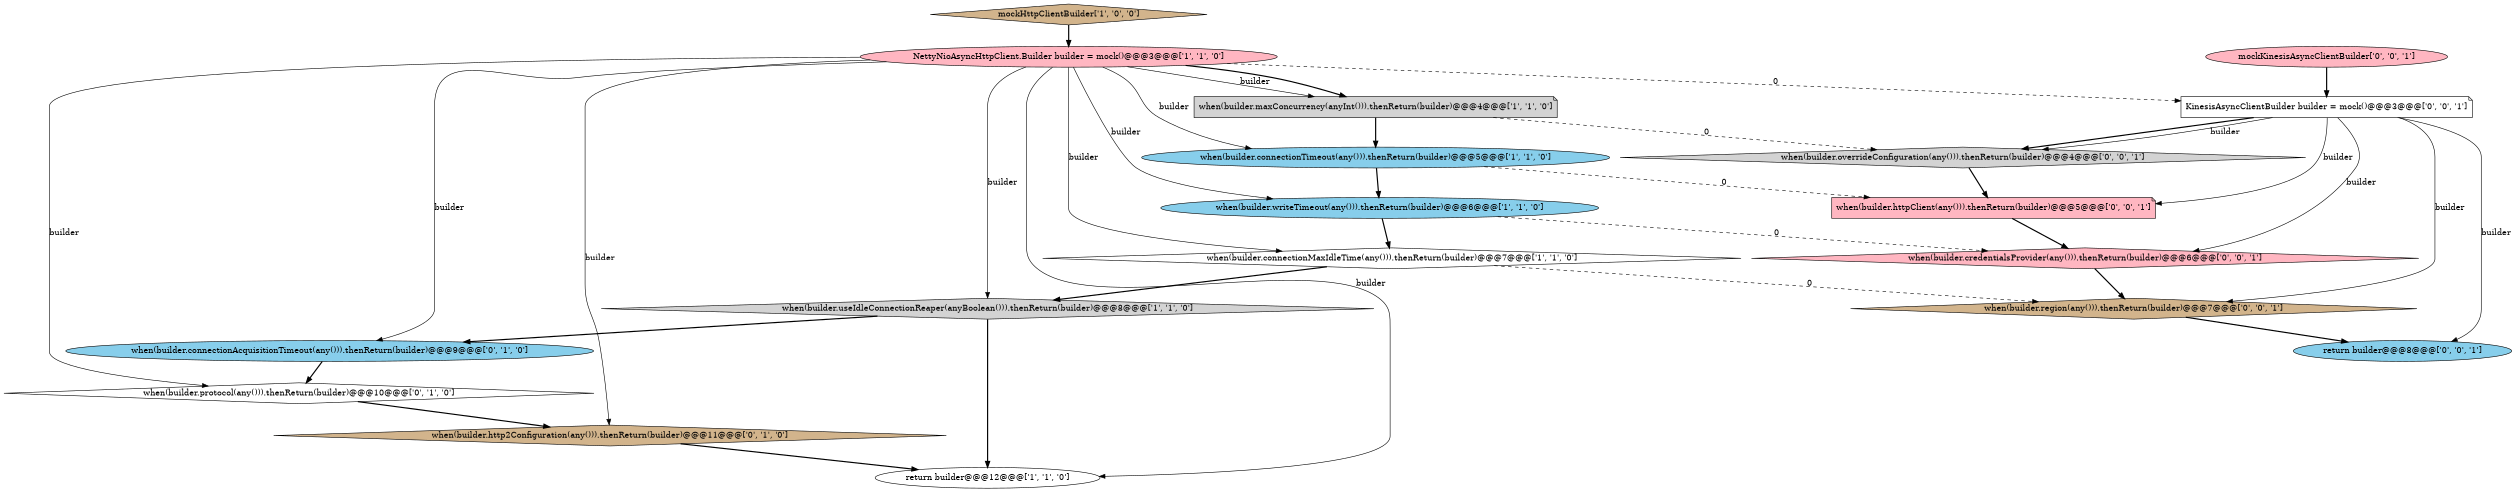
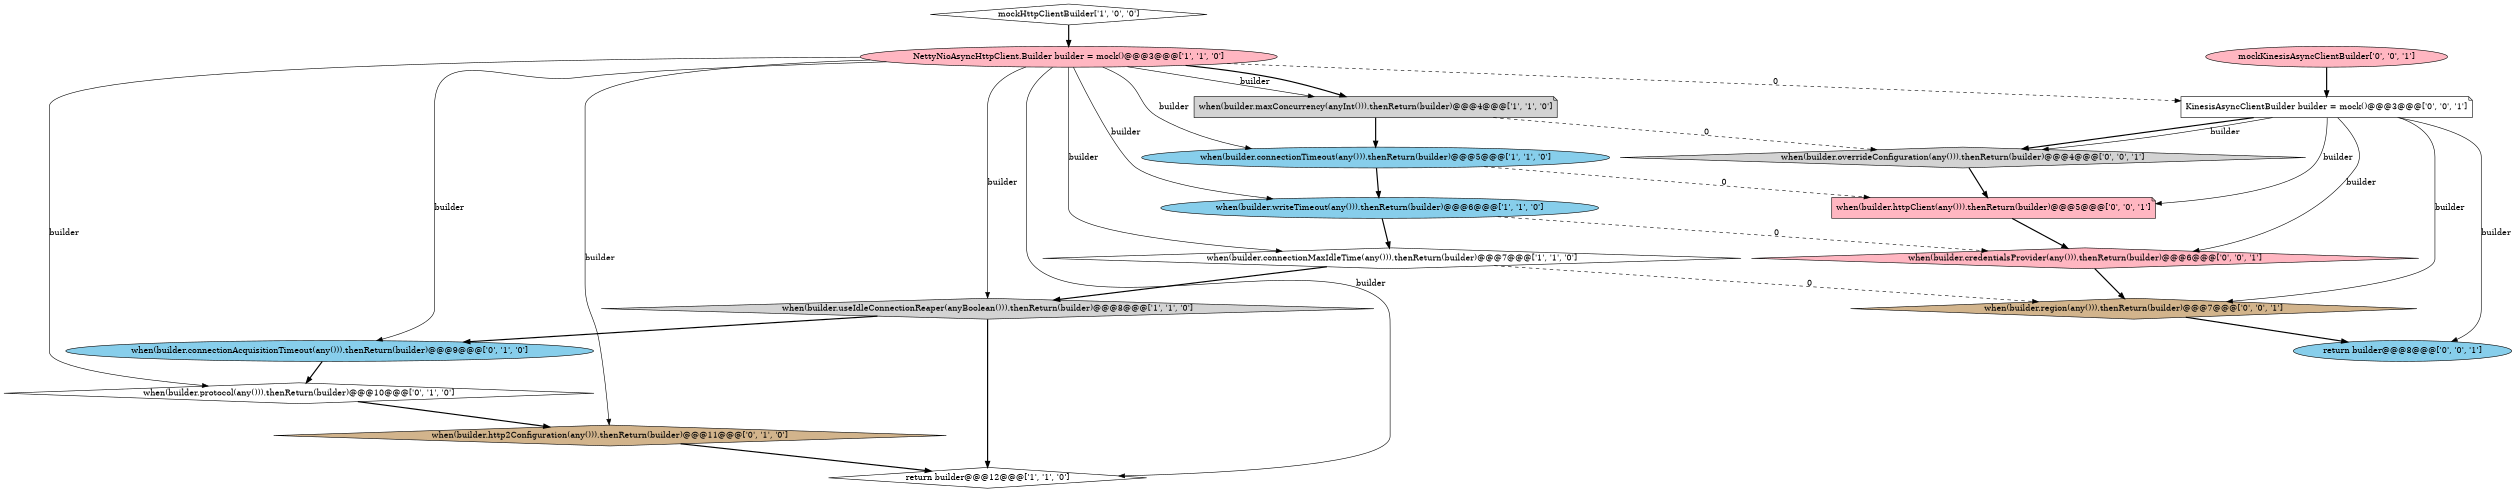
node "mockHttpClientBuilder['1', '0', '0']": fillcolor tan -> white
node "return builder@@@12@@@['1', '1', '0']": shape ellipse -> diamond
